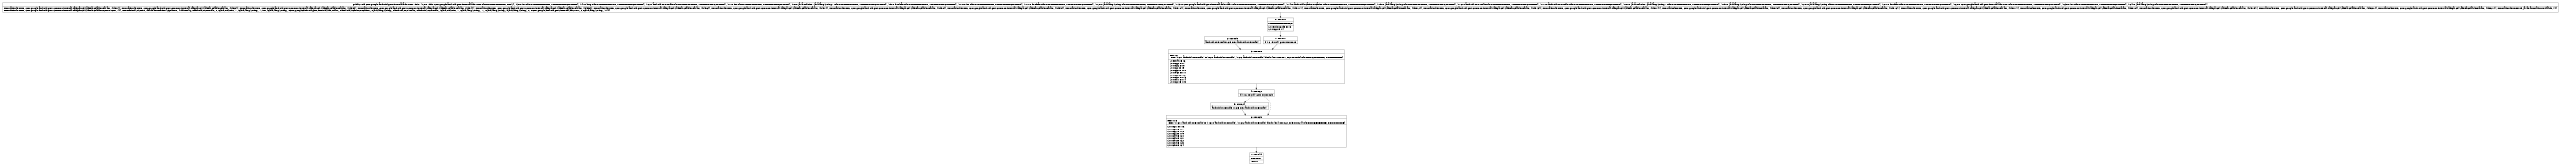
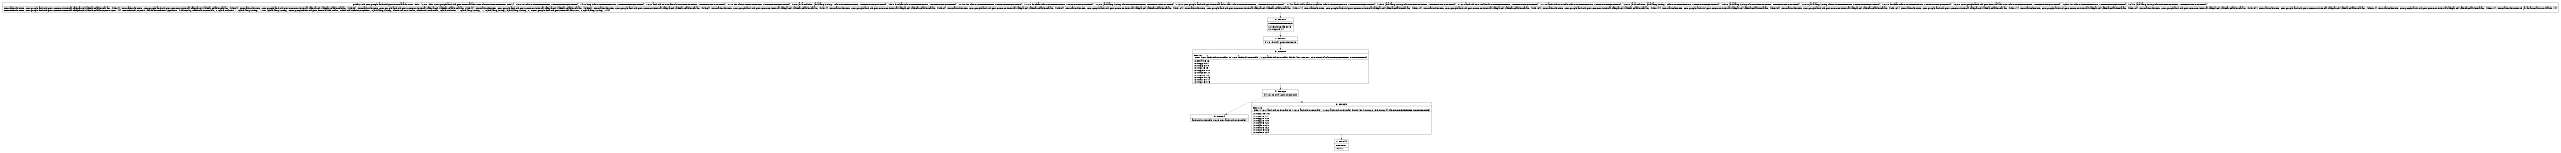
node "2: 0x0009": removed
edge "5: 0x0024" -> "6: 0x0029": removed
